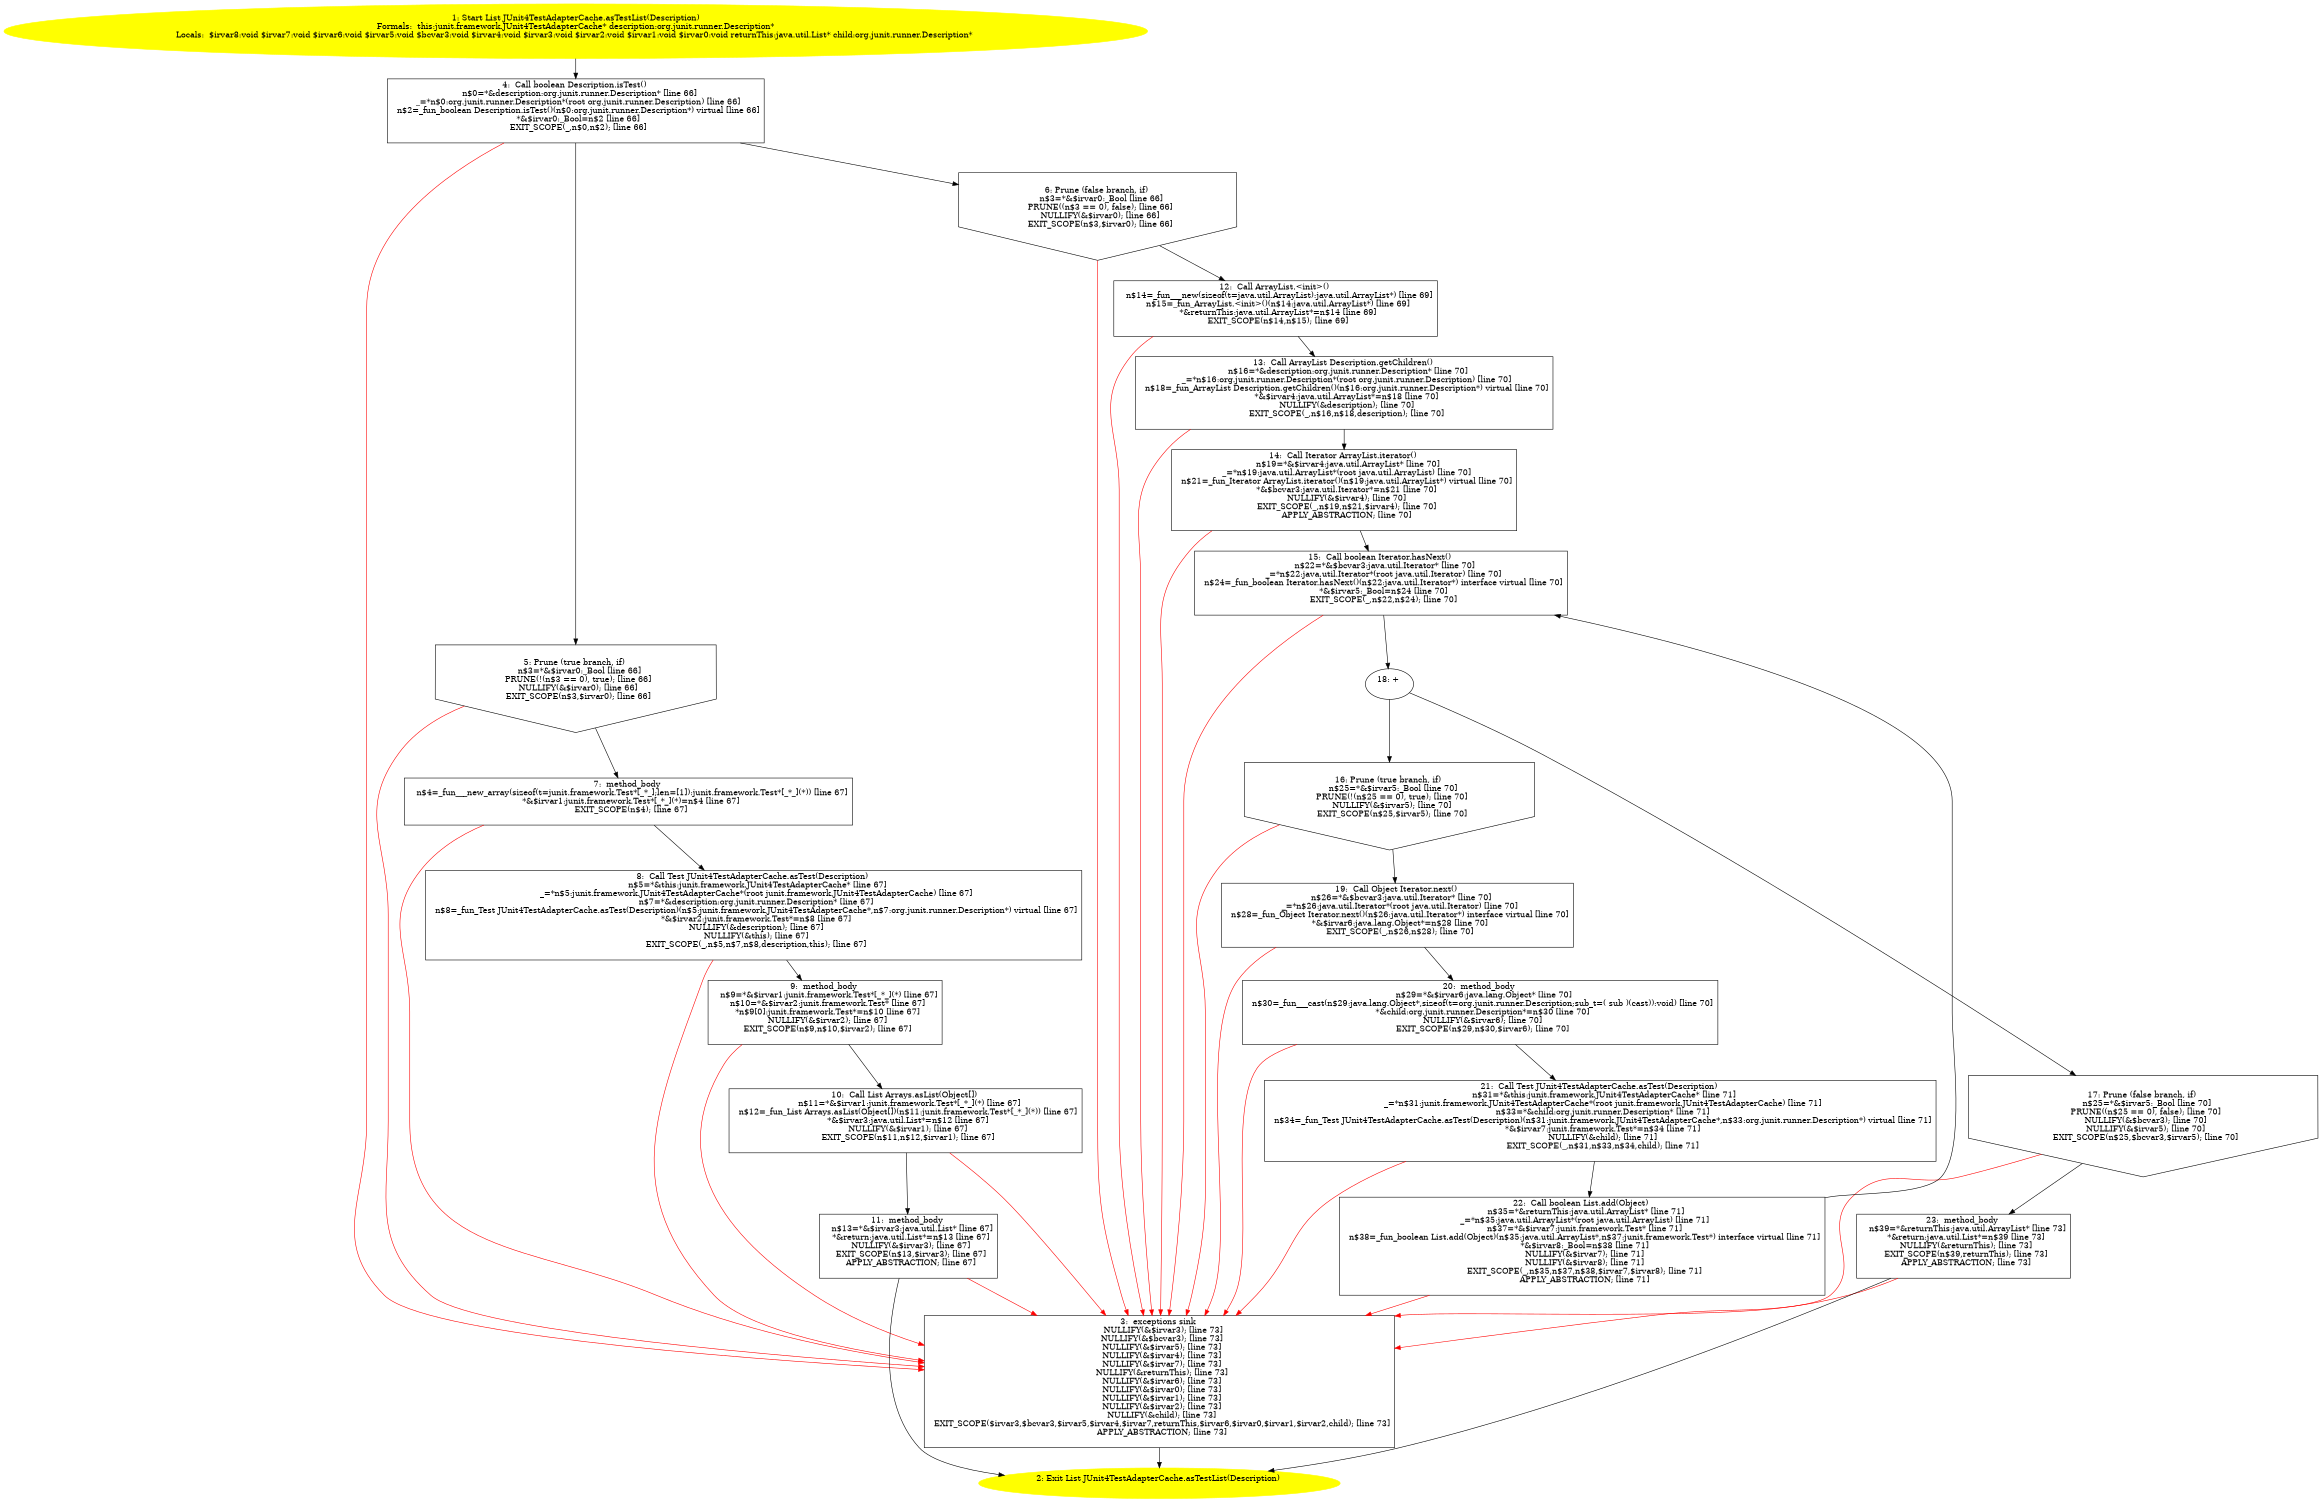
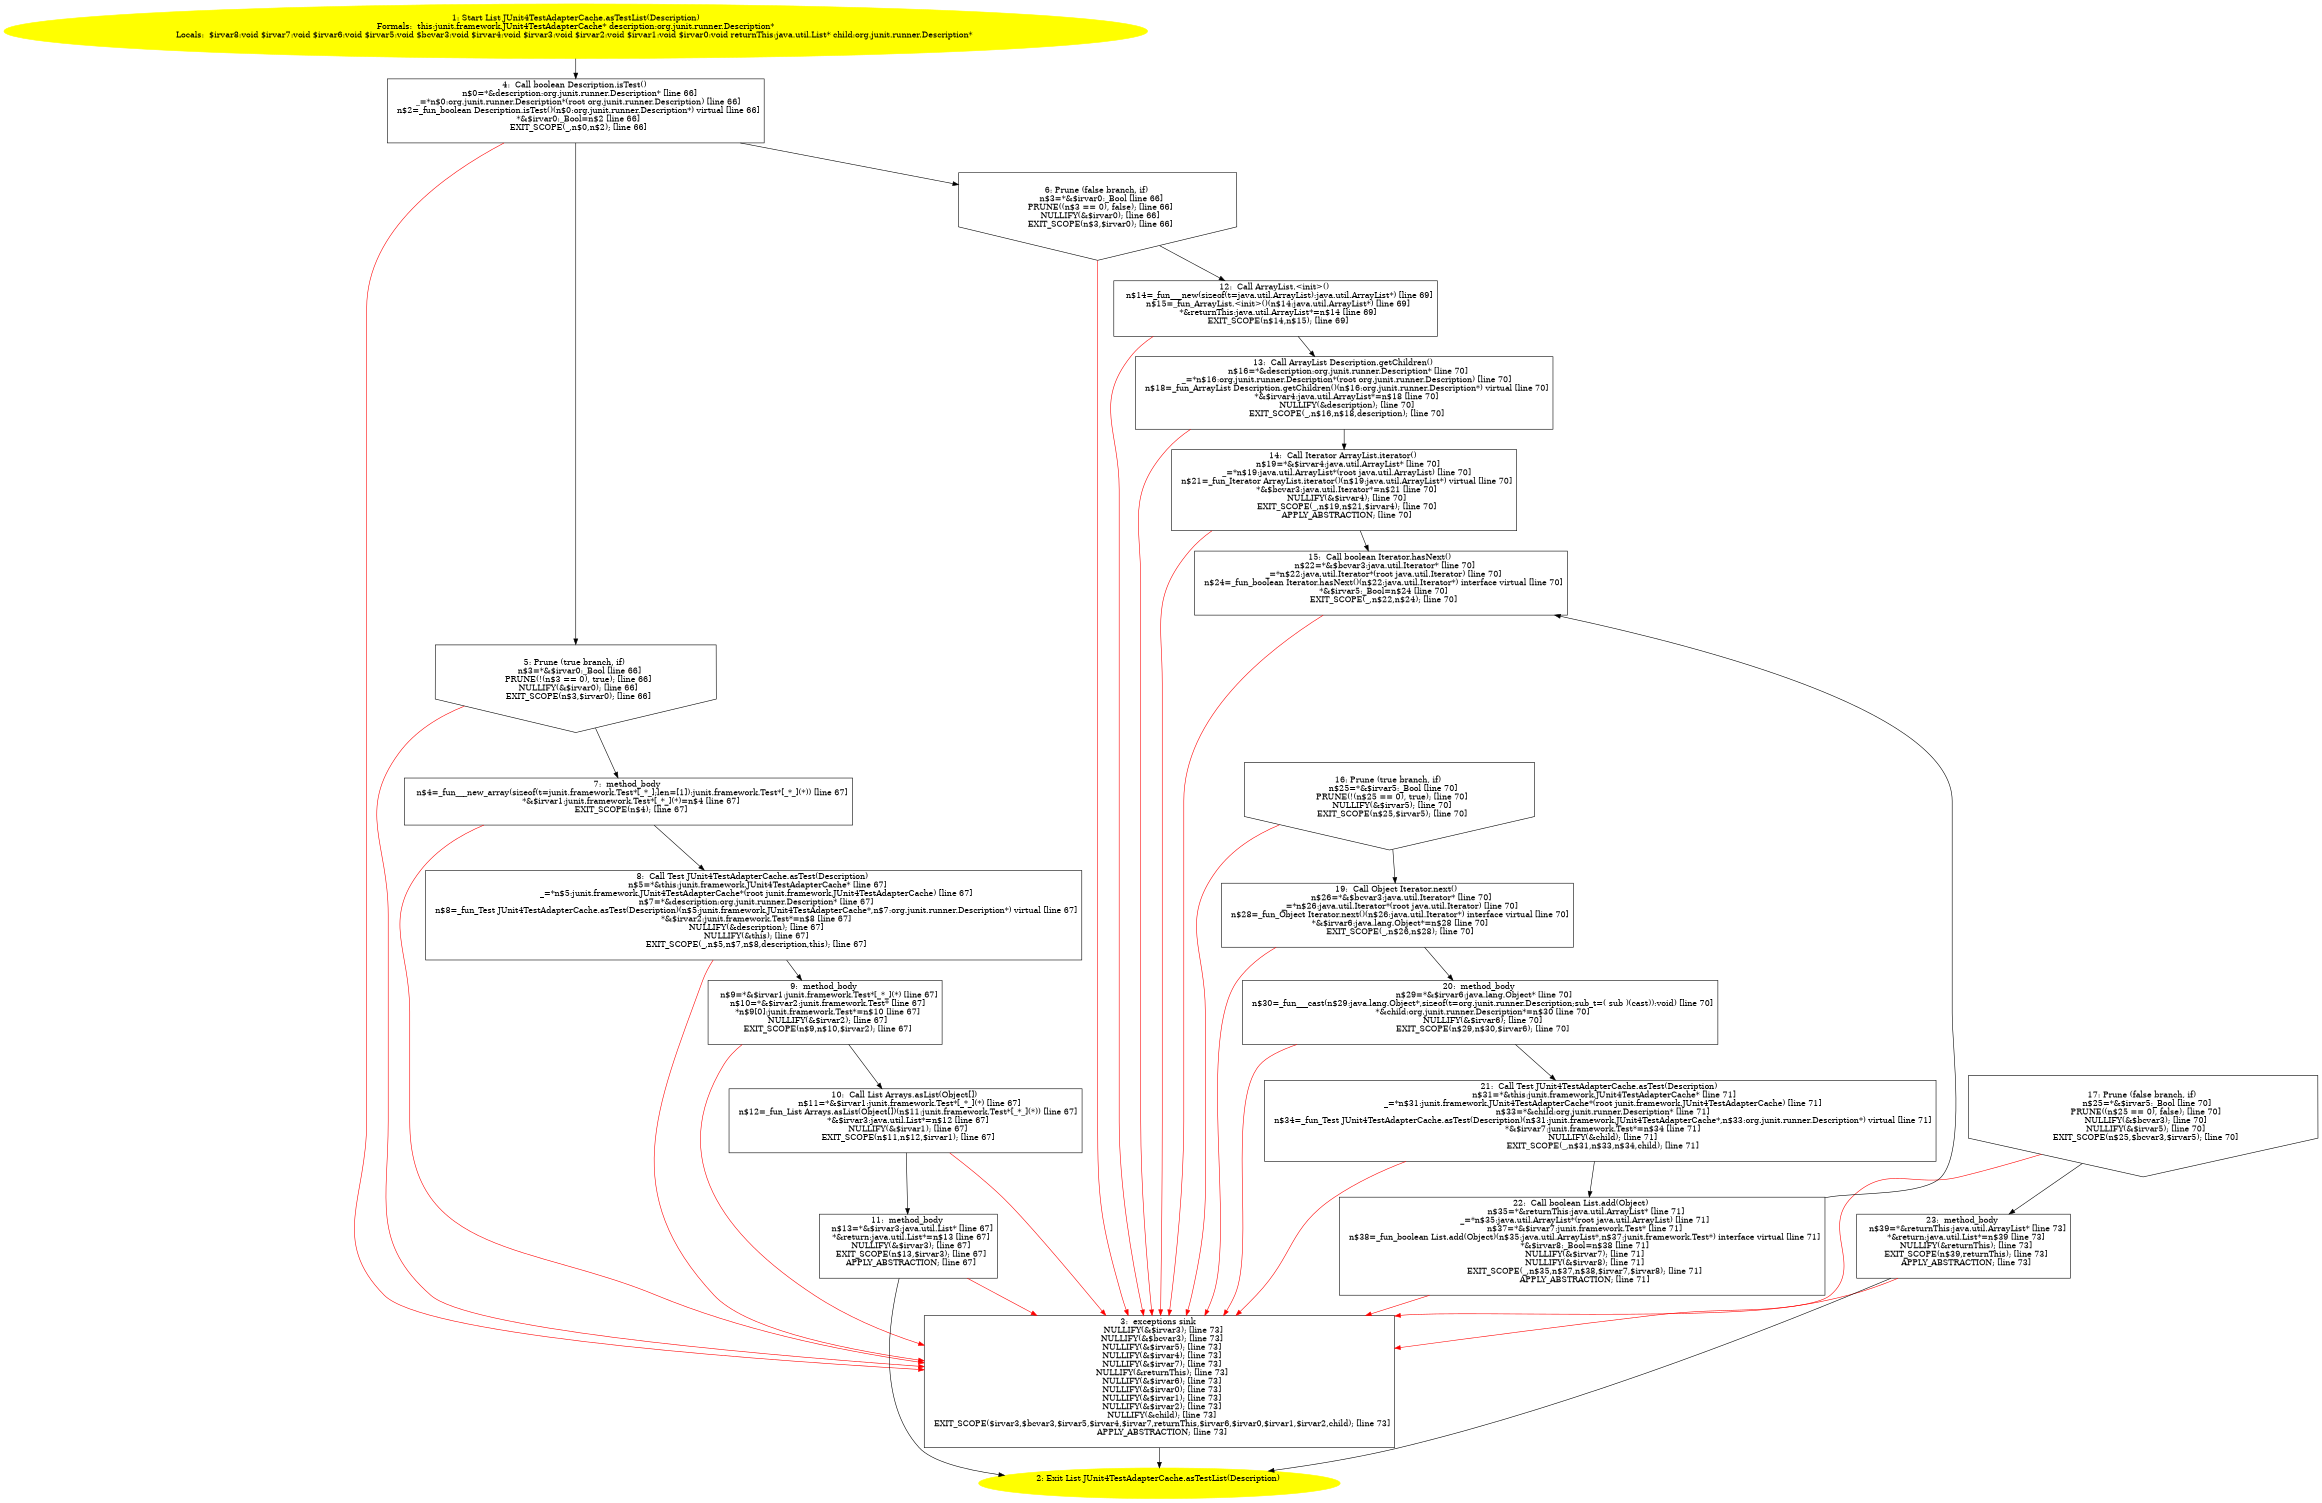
node "18: +": removed
